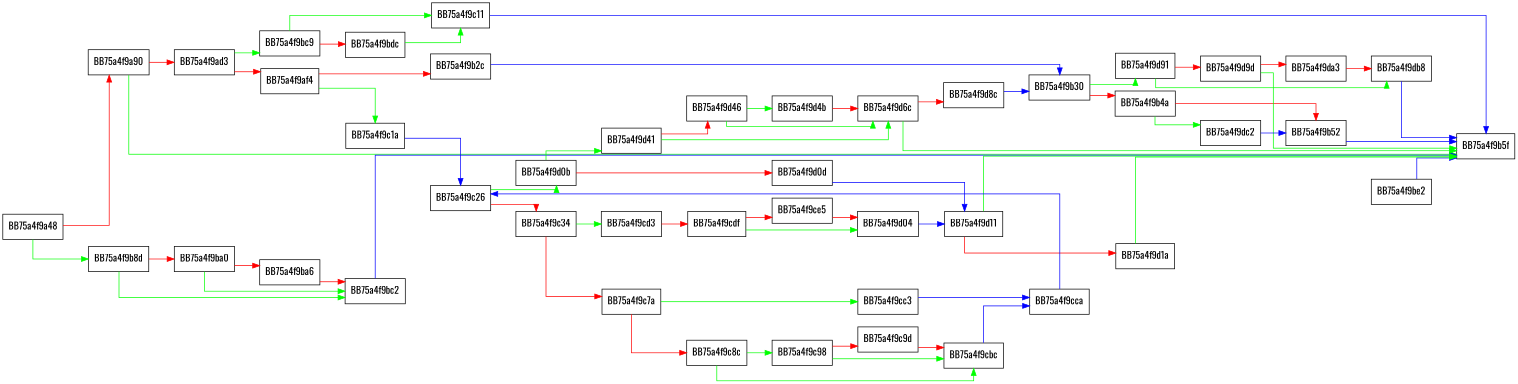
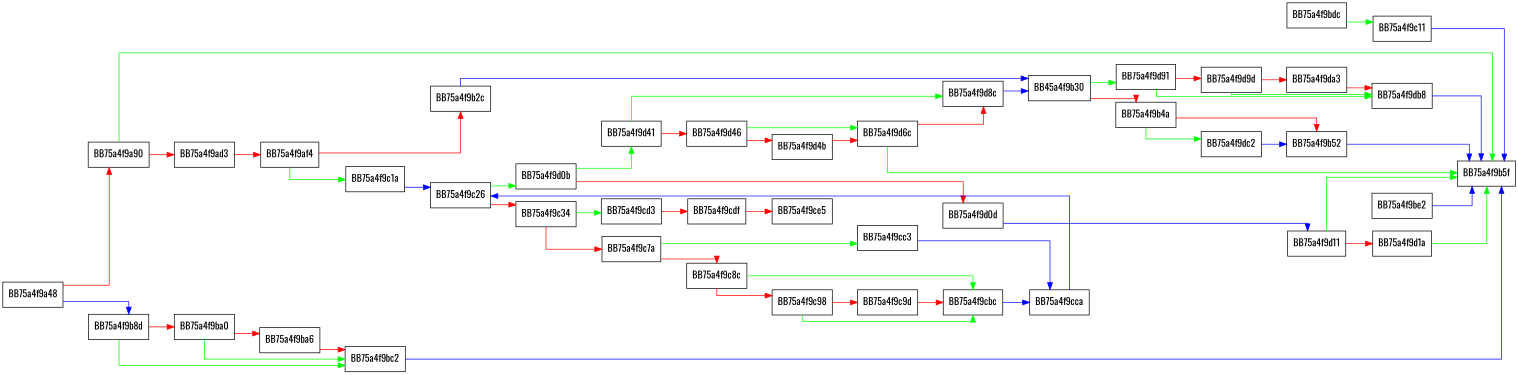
node "BB75a4f9bc9": removed
node "BB75a4f9b30": label "BB75a4f9b30" -> "BB45a4f9b30"
edge "BB75a4f9d46" -> "BB75a4f9d4b": color green -> red
edge "BB75a4f9d41" -> "BB75a4f9d6c": now "BB75a4f9d41" -> "BB75a4f9d8c"
edge "BB75a4f9d9d" -> "BB75a4f9b5f": now "BB75a4f9d9d" -> "BB75a4f9db8"
node "BB75a4f9d04": removed
edge "BB75a4f9a48" -> "BB75a4f9b8d": color green -> blue
edge "BB75a4f9c8c" -> "BB75a4f9c98": color green -> red
